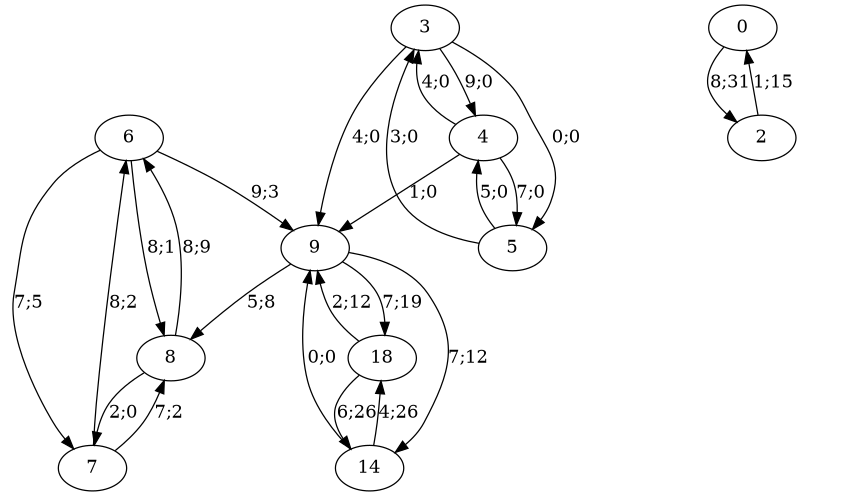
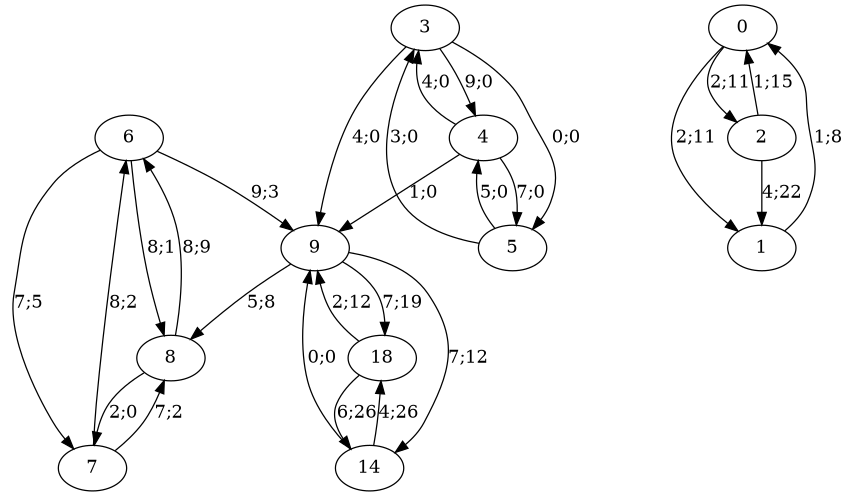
edge "0" -> "2": label "8;31" -> "2;11"
node "1": added
